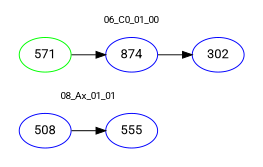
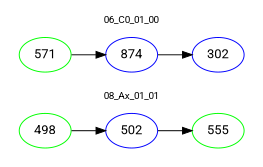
node "508": label "508" -> "502"
node "498": added
node "555": color blue -> green
